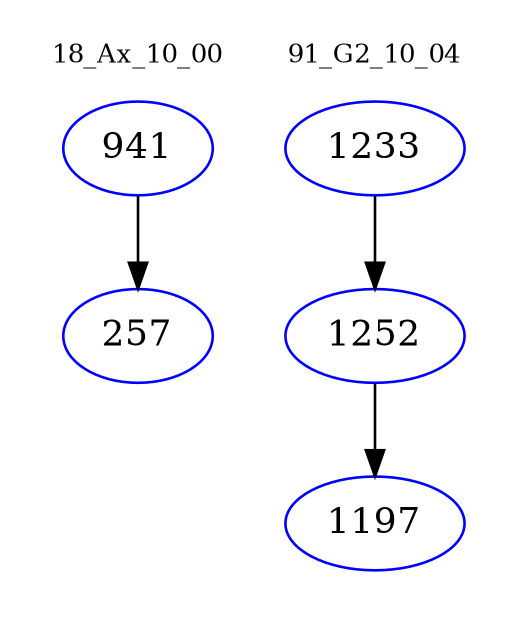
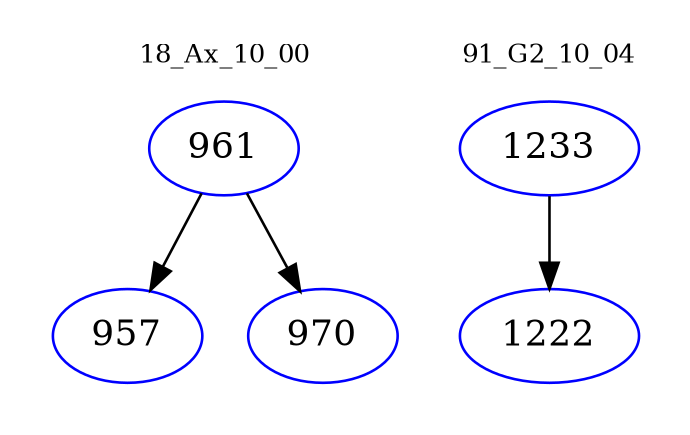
node "941": label "941" -> "961"
node "257": label "257" -> "957"
node "970": added
node "1252": label "1252" -> "1222"
node "1197": removed
